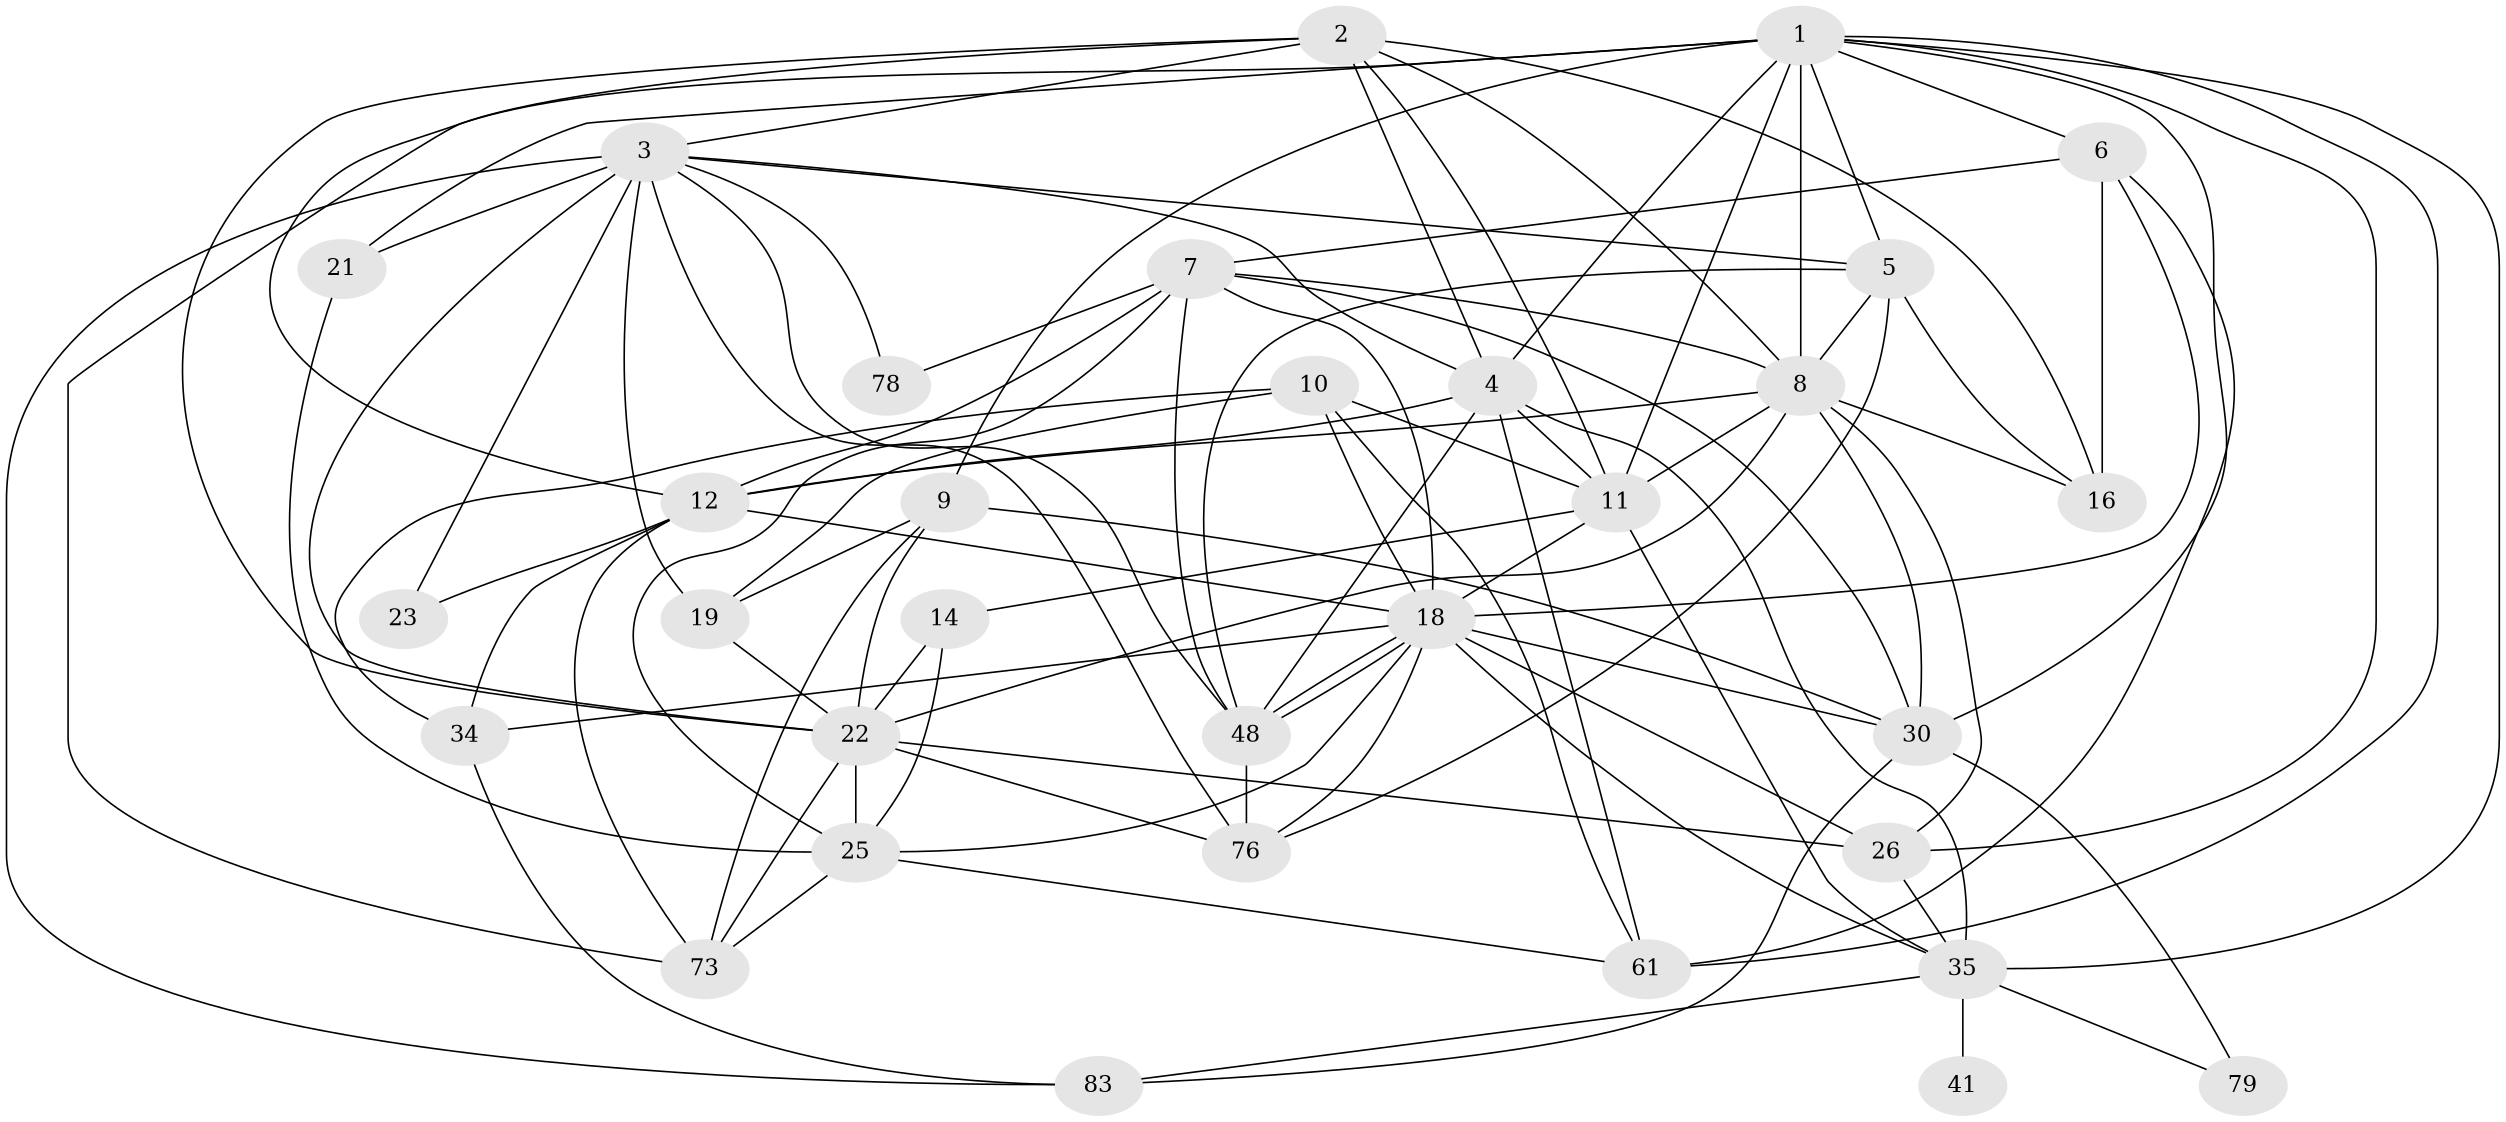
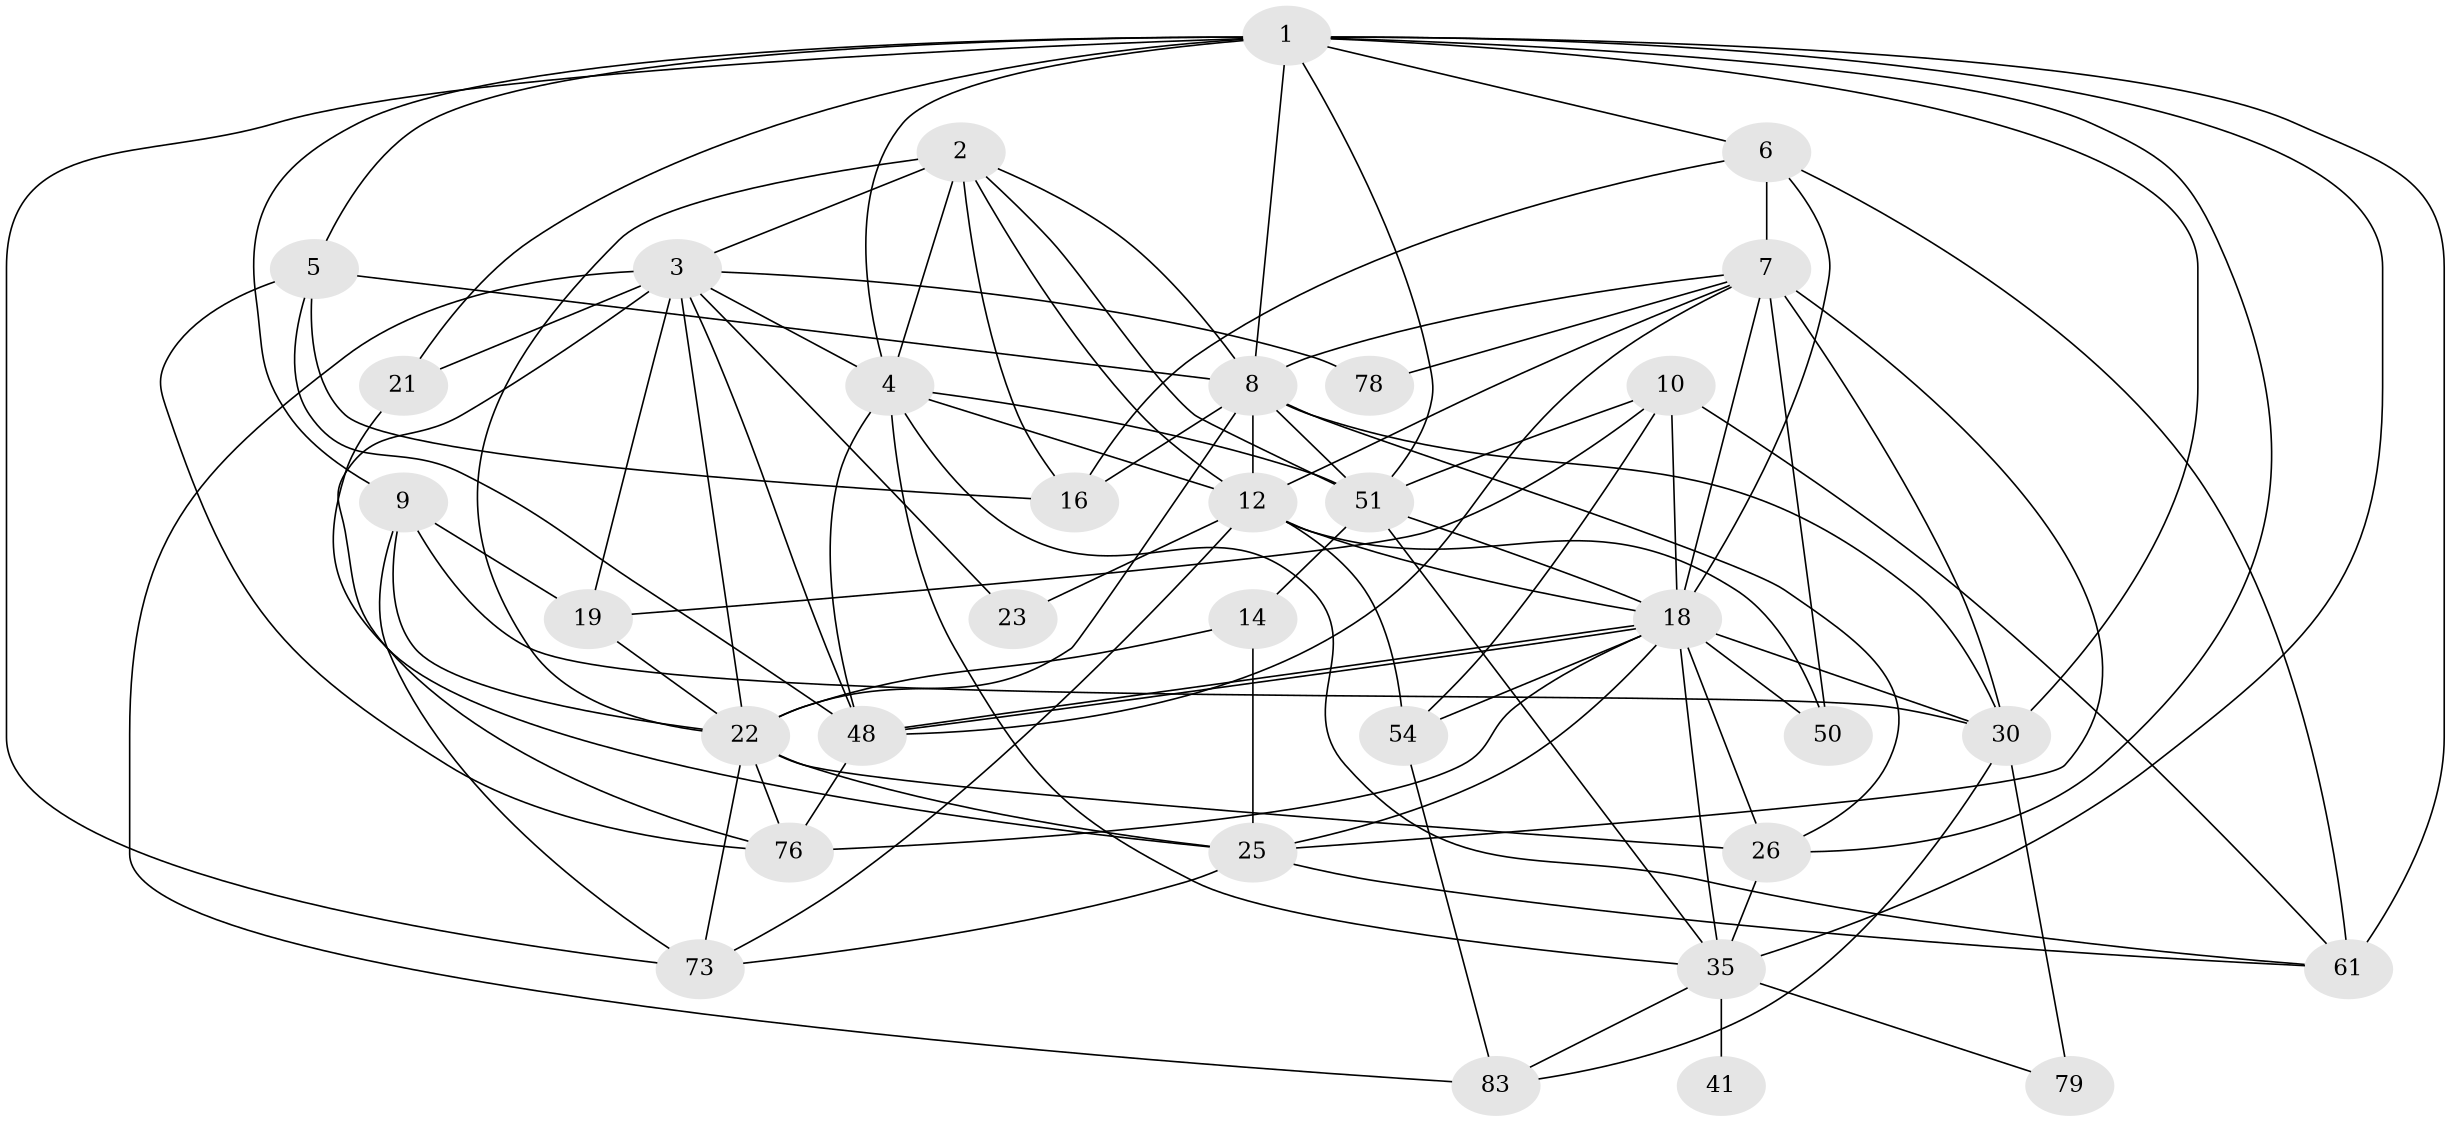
edge "3" -- "5": removed
node "11": label "11" -> "51"
node "34": label "34" -> "54"
node "50": added
